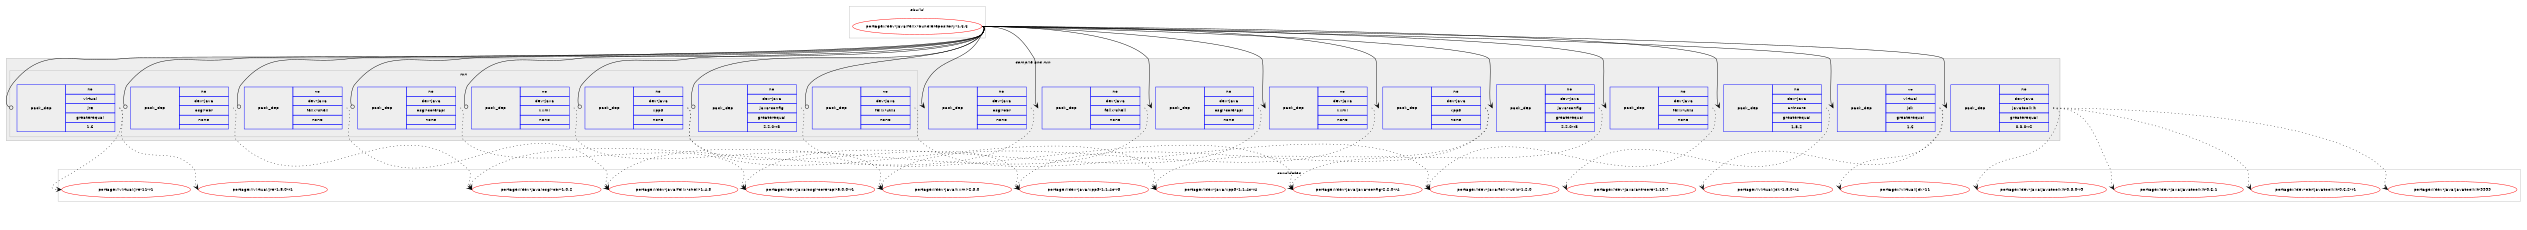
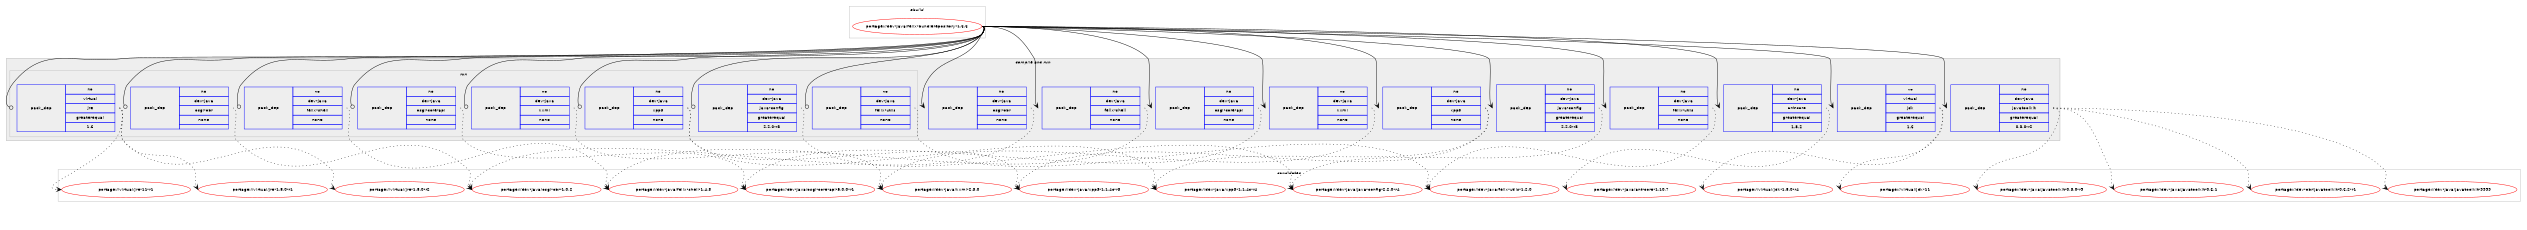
node "portage://virtual/jre-1.8.0-r2": added
